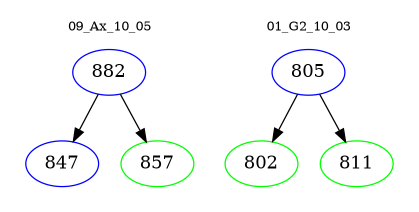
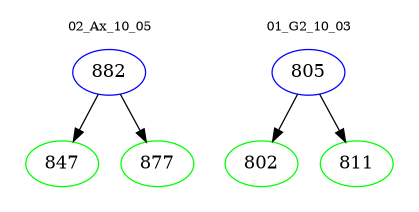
cluster "09_Ax_10_05": label "09_Ax_10_05" -> "02_Ax_10_05"
node "847": color blue -> green
node "857": label "857" -> "877"
